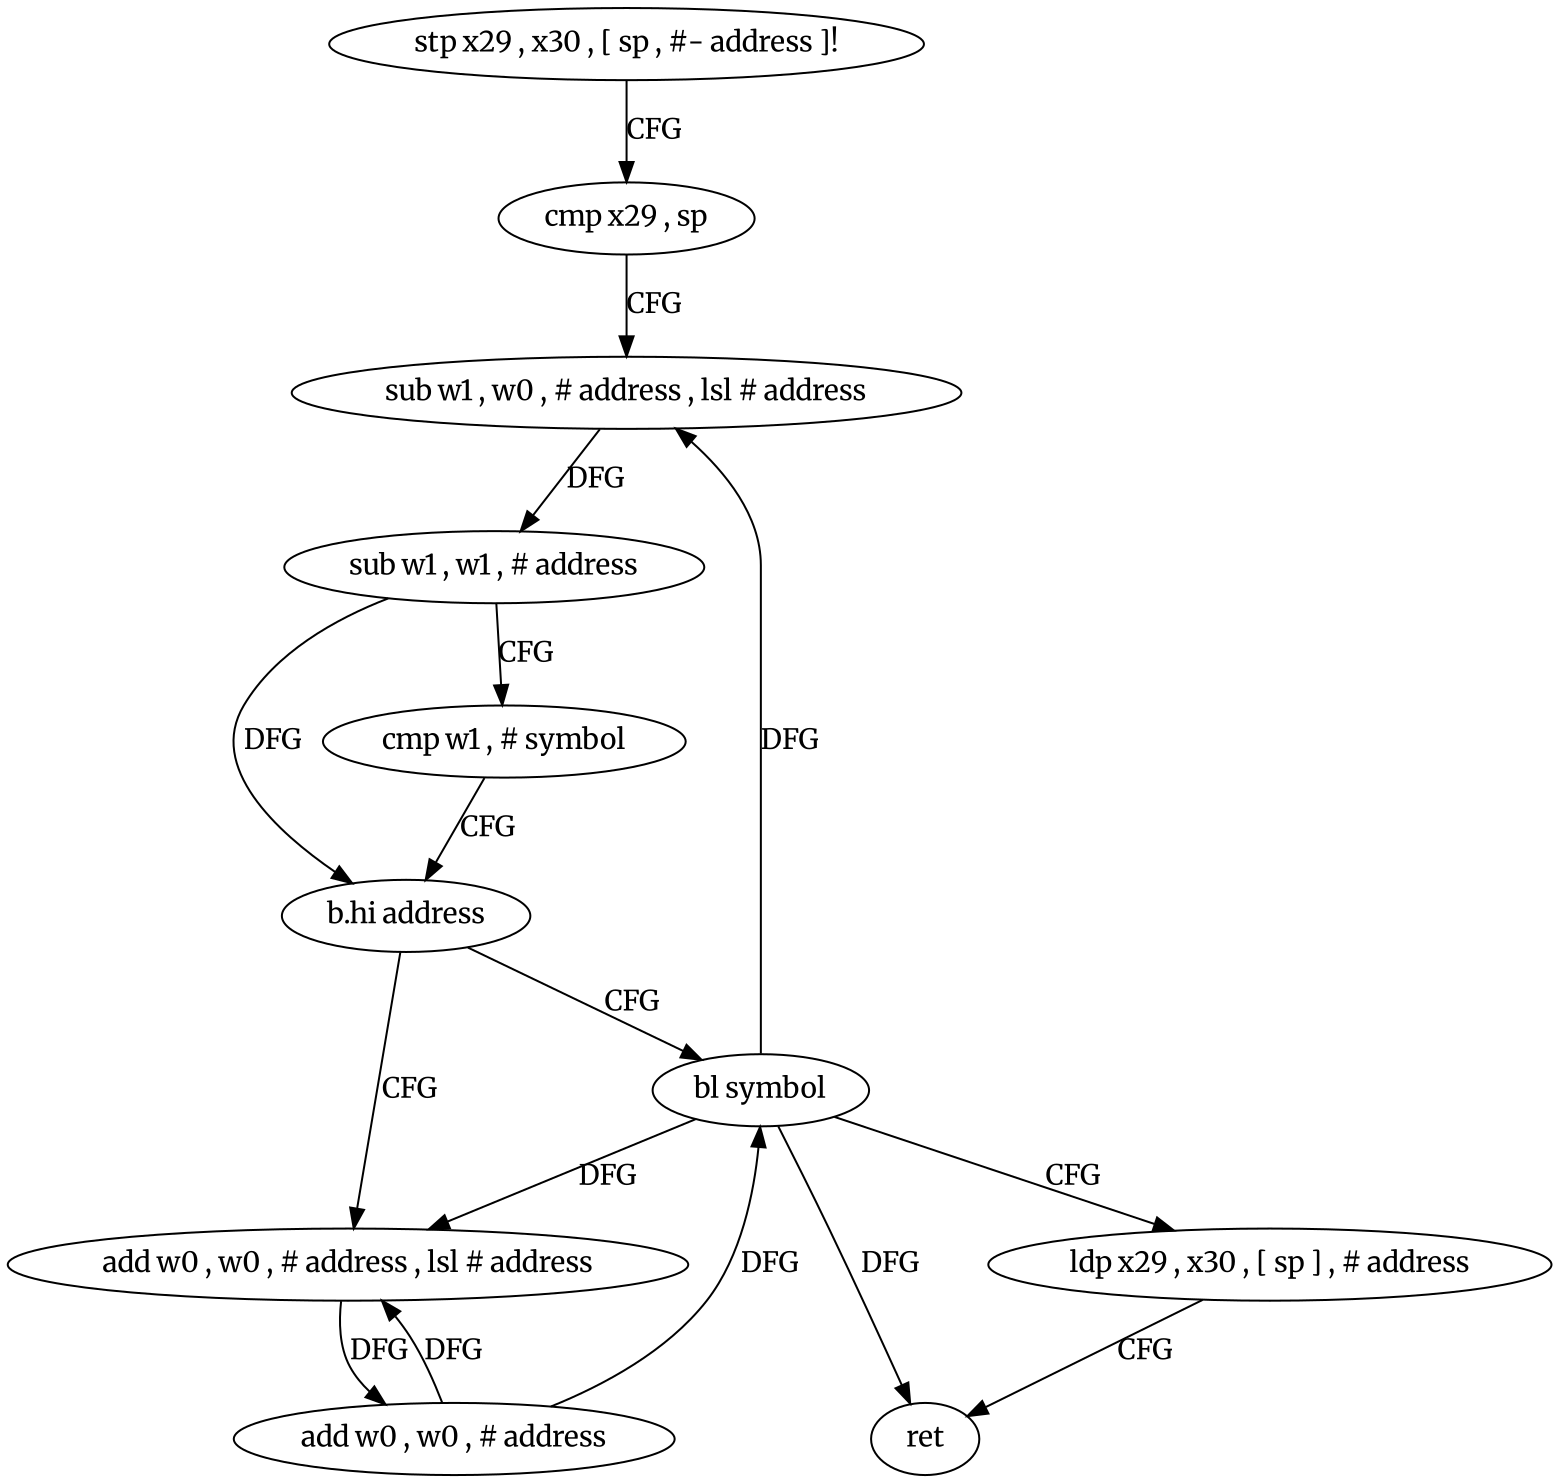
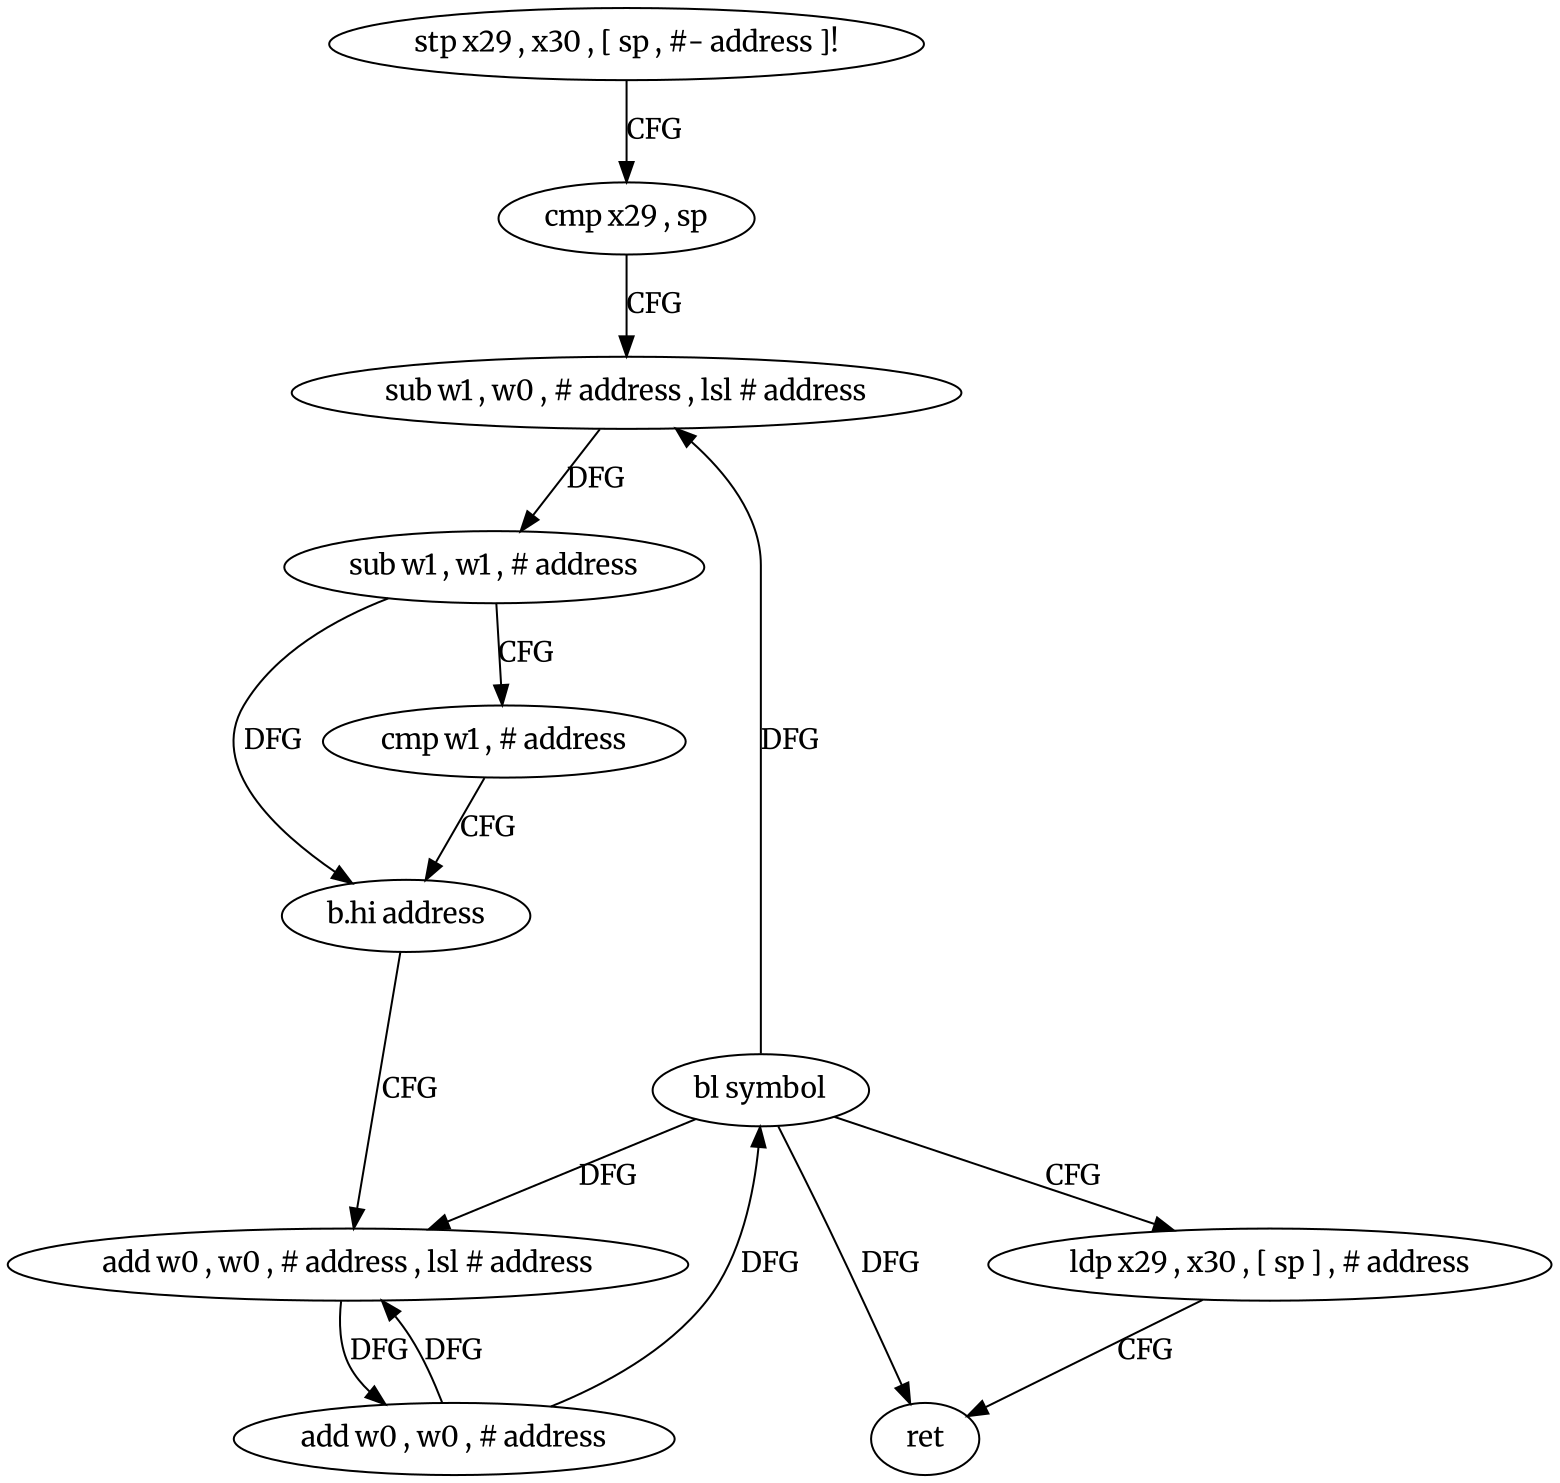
node "cmp w1 , # symbol": label "cmp w1 , # symbol" -> "cmp w1 , # address"
edge "b.hi address" -> "bl symbol": removed, label "CFG"
